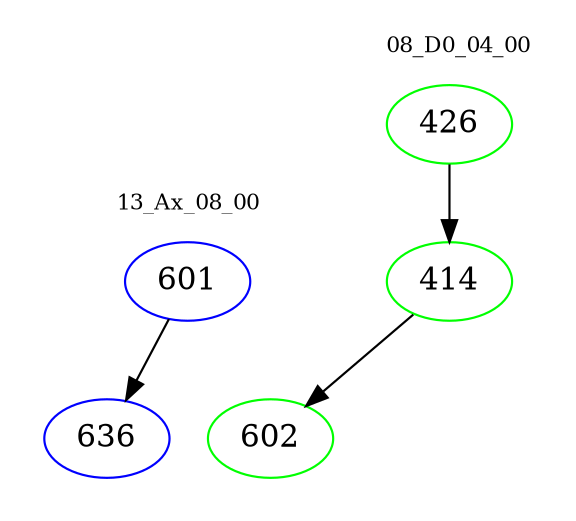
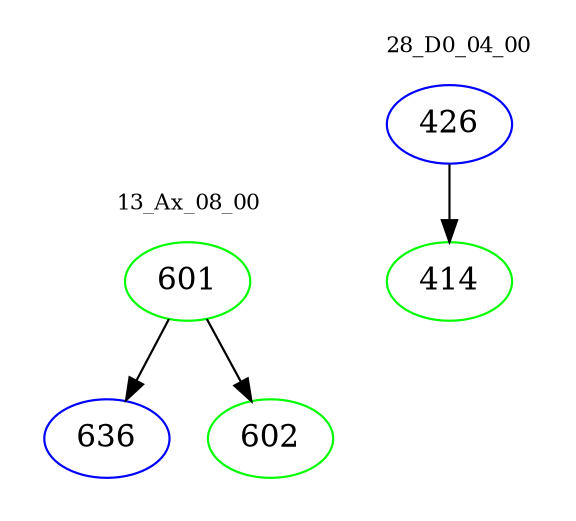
cluster "08_D0_04_00": label "08_D0_04_00" -> "28_D0_04_00"
node "426": color green -> blue
node "601": color blue -> green
edge "414" -> "602": now "601" -> "602"
